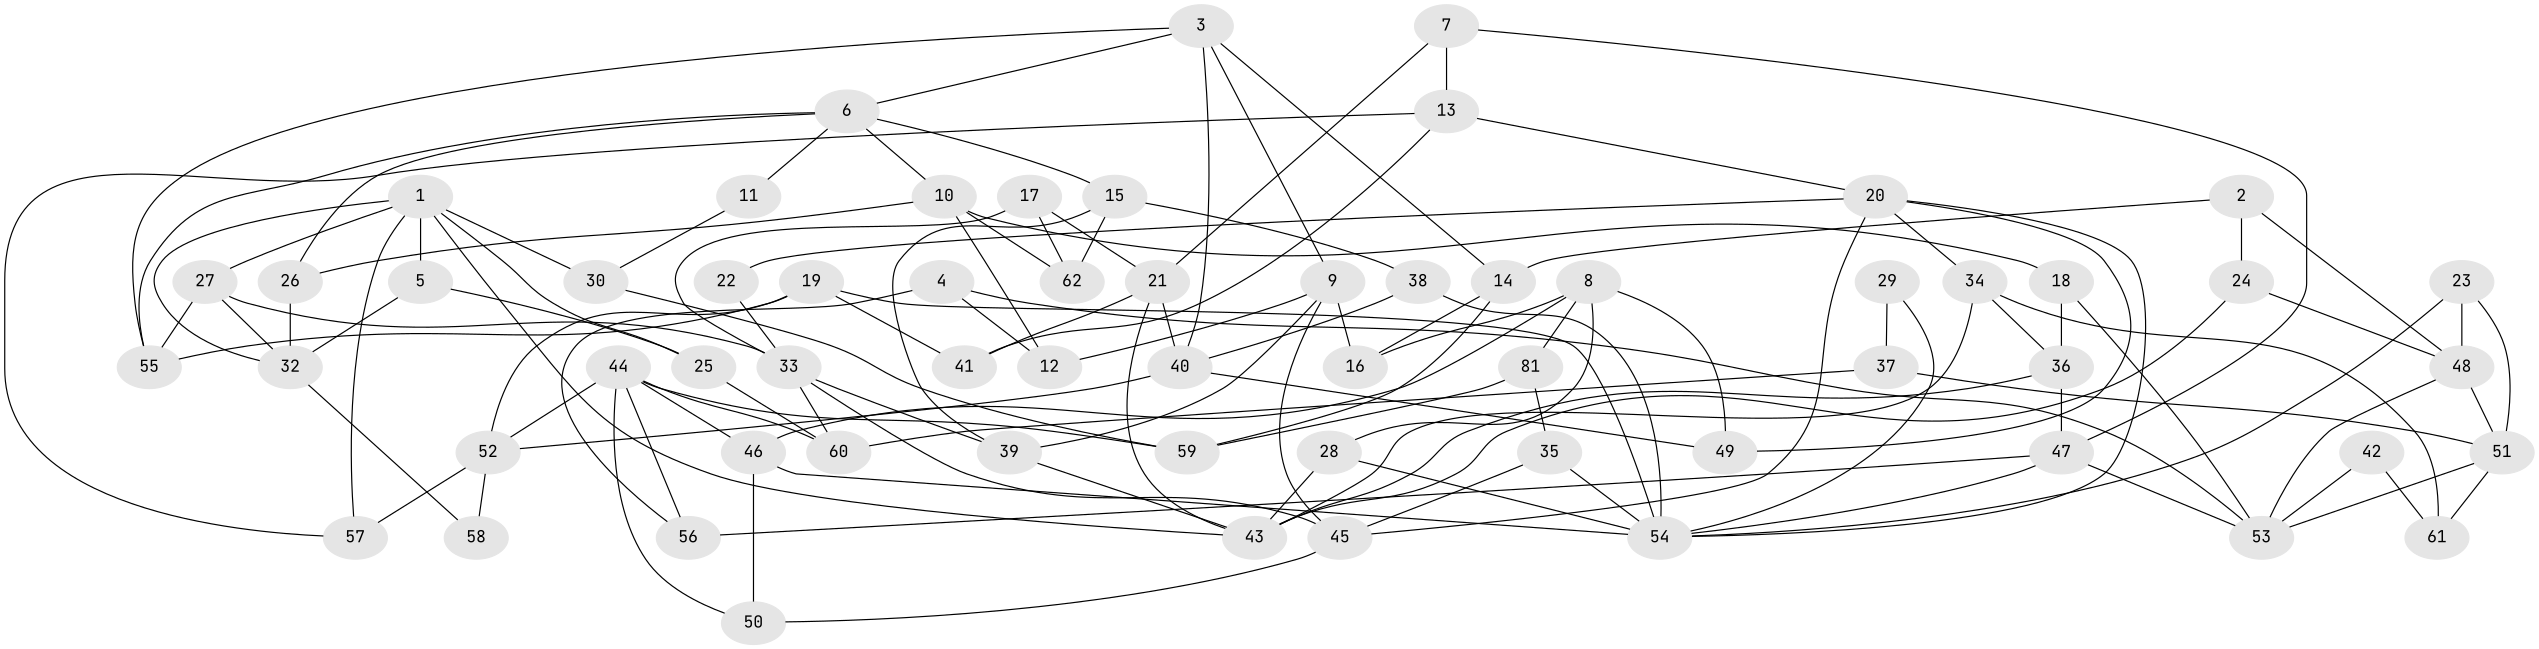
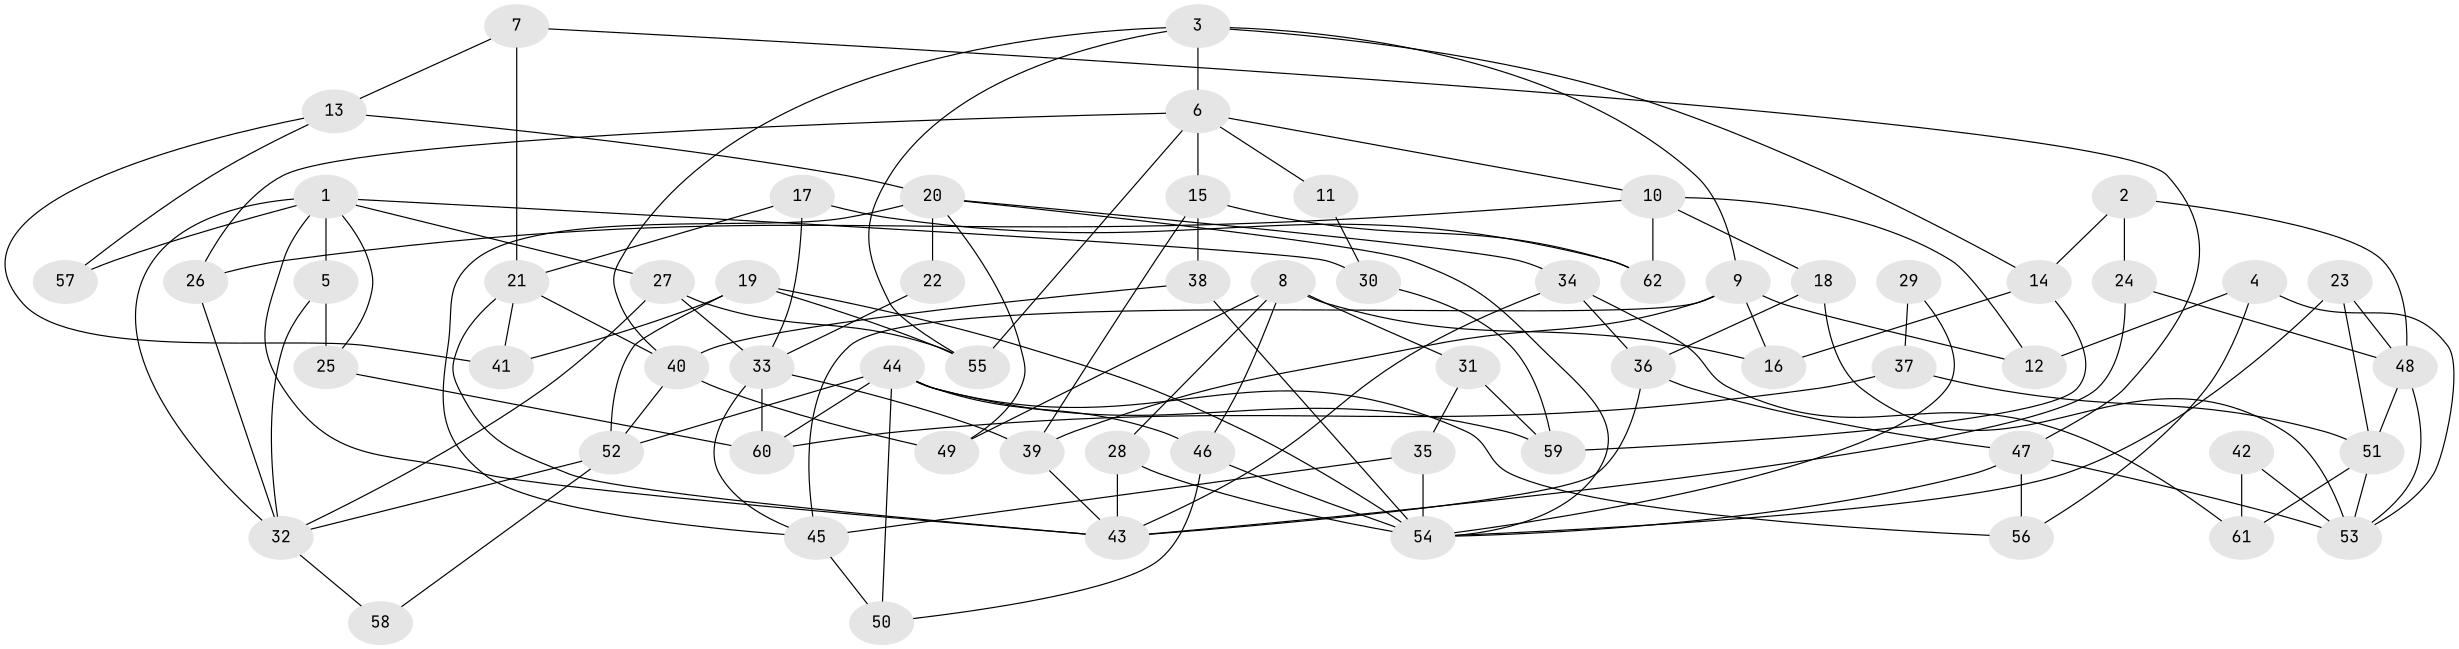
node "81": label "81" -> "31"
edge "52" -- "57": now "52" -- "32"
